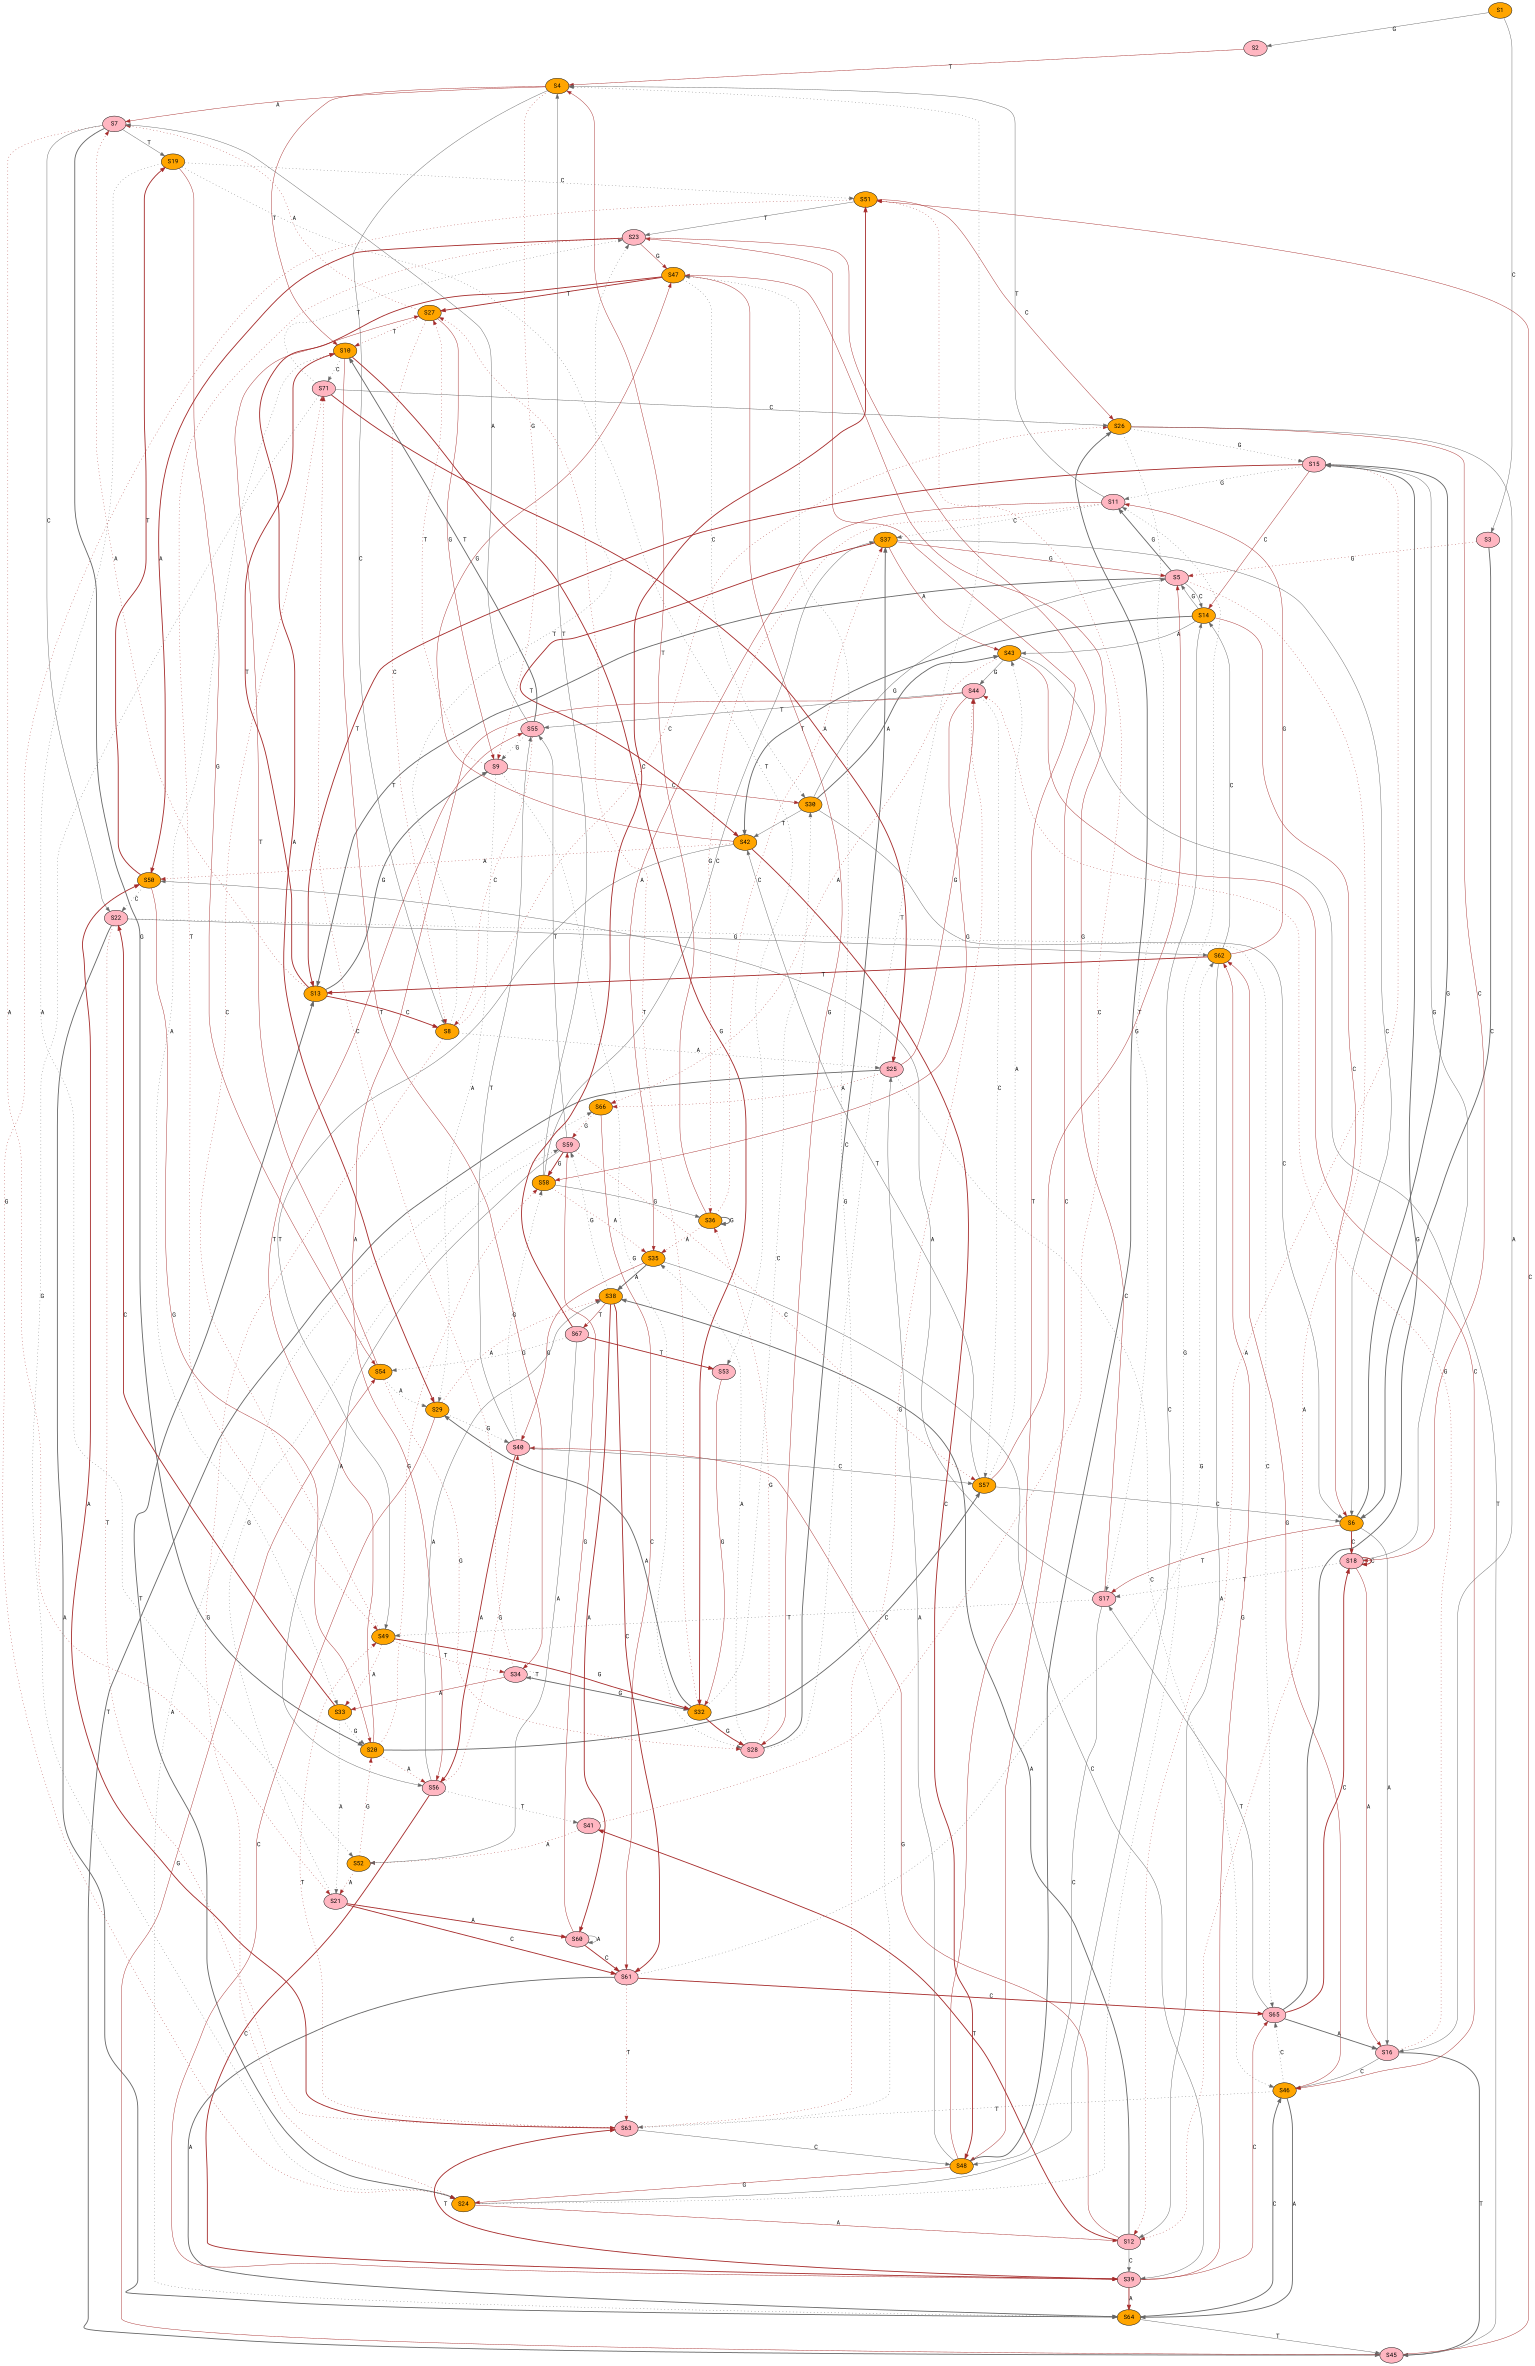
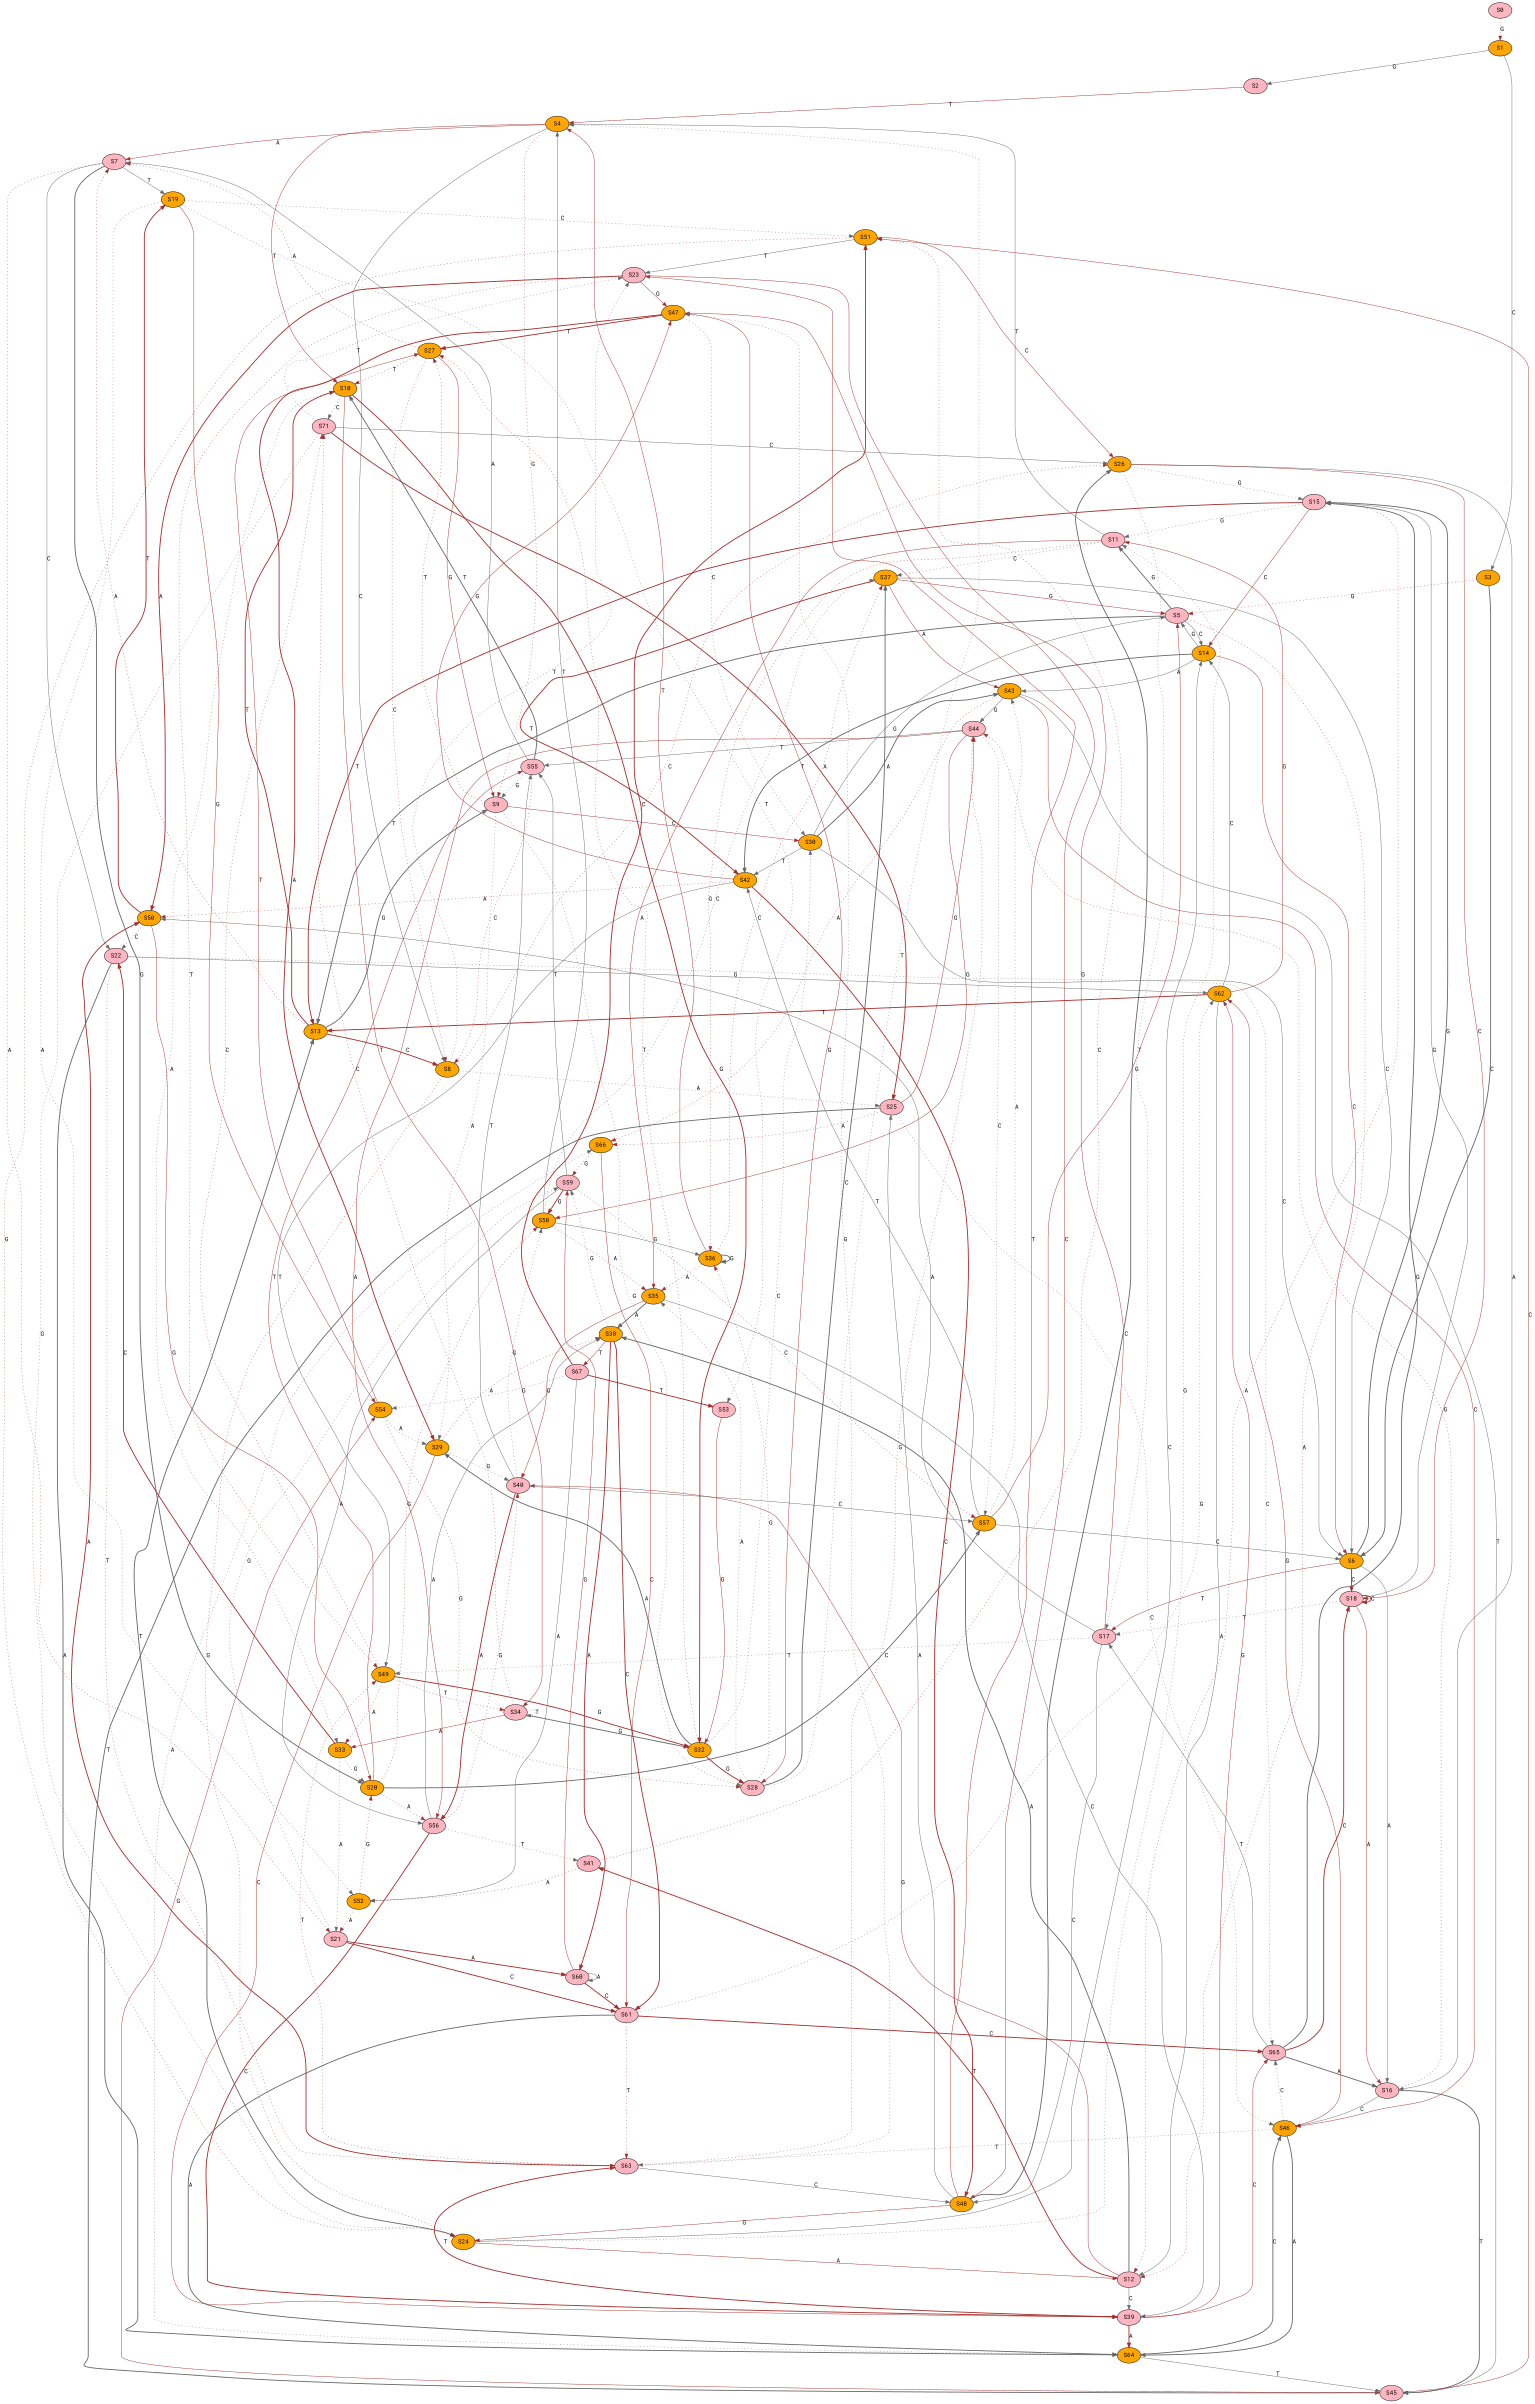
node "S0": added
node "S3": fillcolor lightpink -> orange
edge "S58" -> "S37": style solid -> dotted
